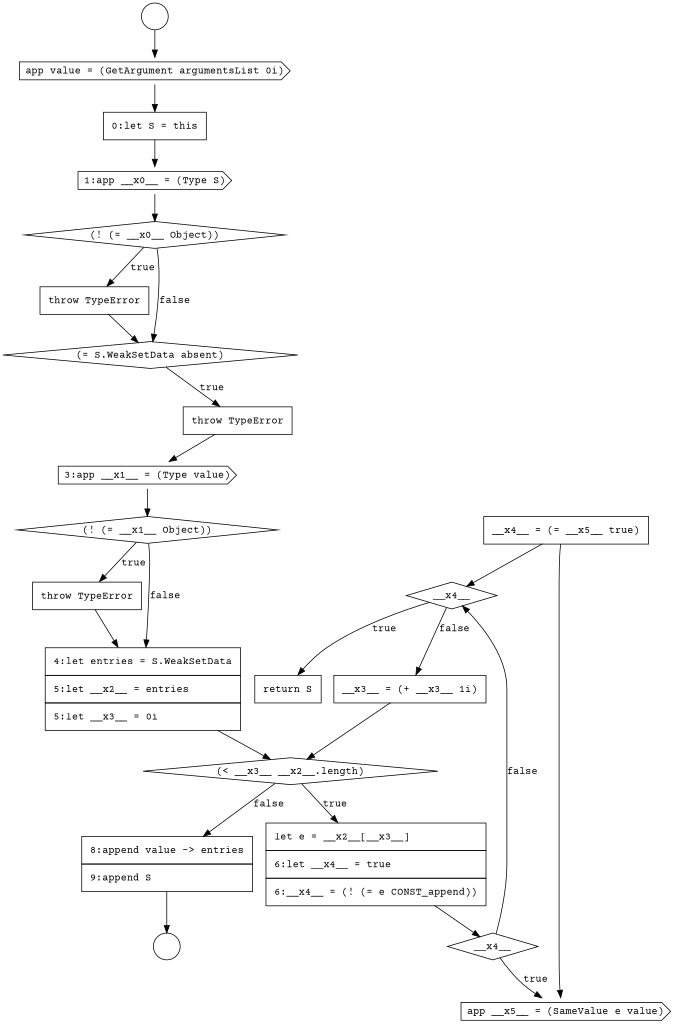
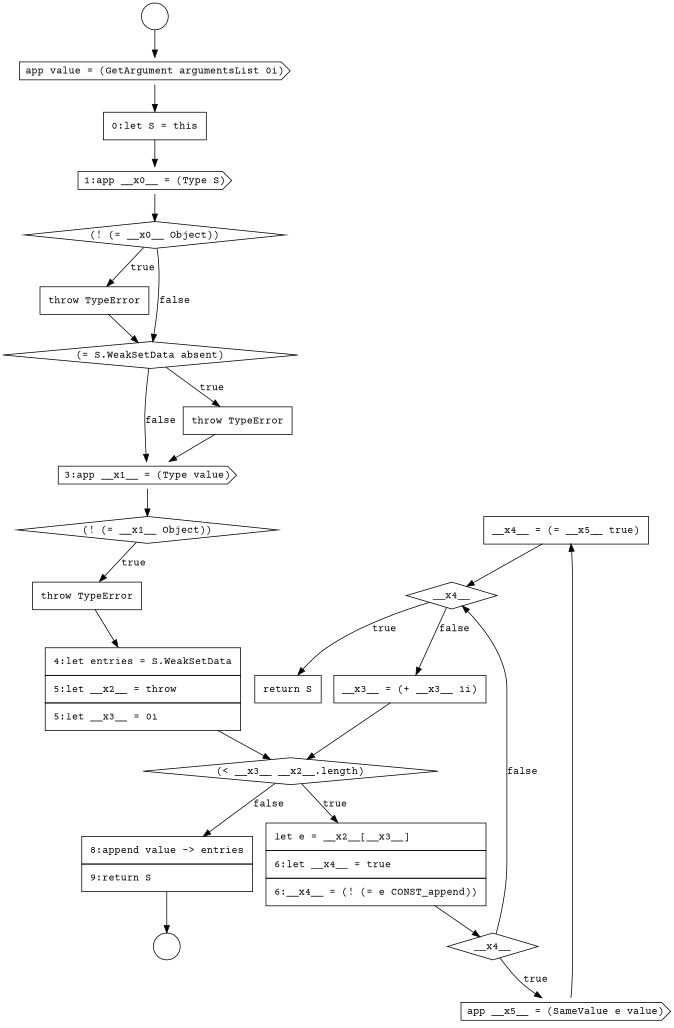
edge "(= S.WeakSetData absent)" -> "3:app __x1__ = (Type value)": added, label "false"
edge "(! (= __x1__ Object))" -> "4:let entries = S.WeakSetData": removed, label "false"
node "4:let entries = S.WeakSetData": text "5:let __x2__ = entries" -> "5:let __x2__ = throw"
edge "__x4__ = (= __x5__ true)" -> "app __x5__ = (SameValue e value)": reversed
node "8:append value -> entries": text "9:append S" -> "9:return S"
